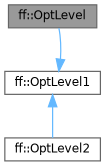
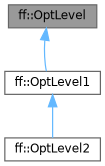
edge "ff::OptLevel" -> "ff::OptLevel1": reversed
